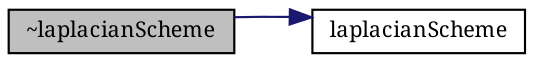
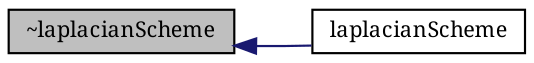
edge "~laplacianScheme" -> "laplacianScheme": reversed
